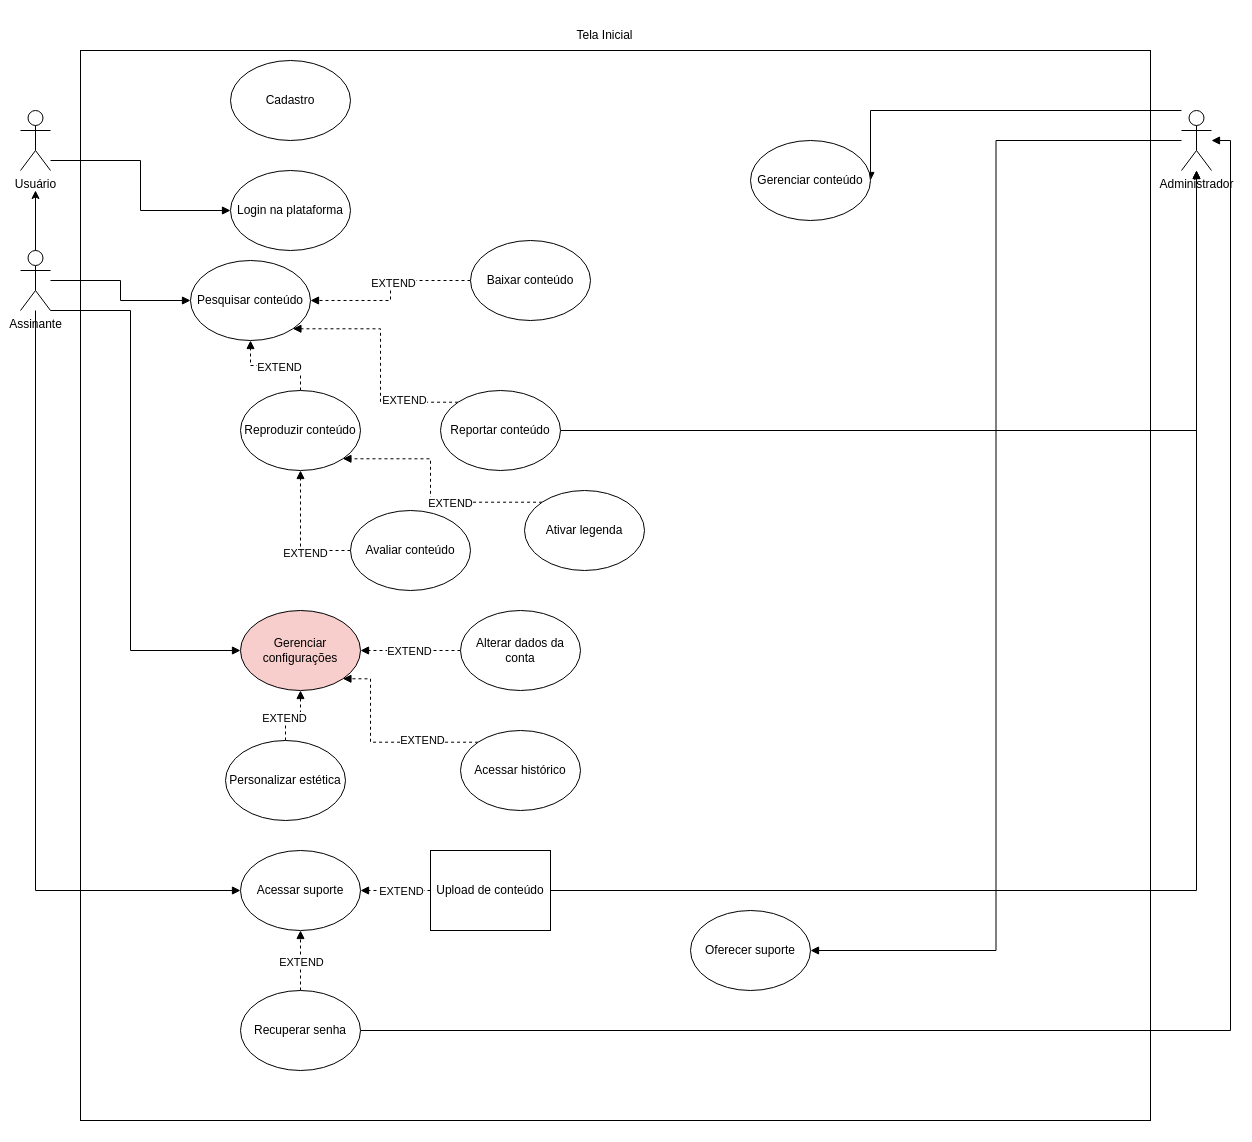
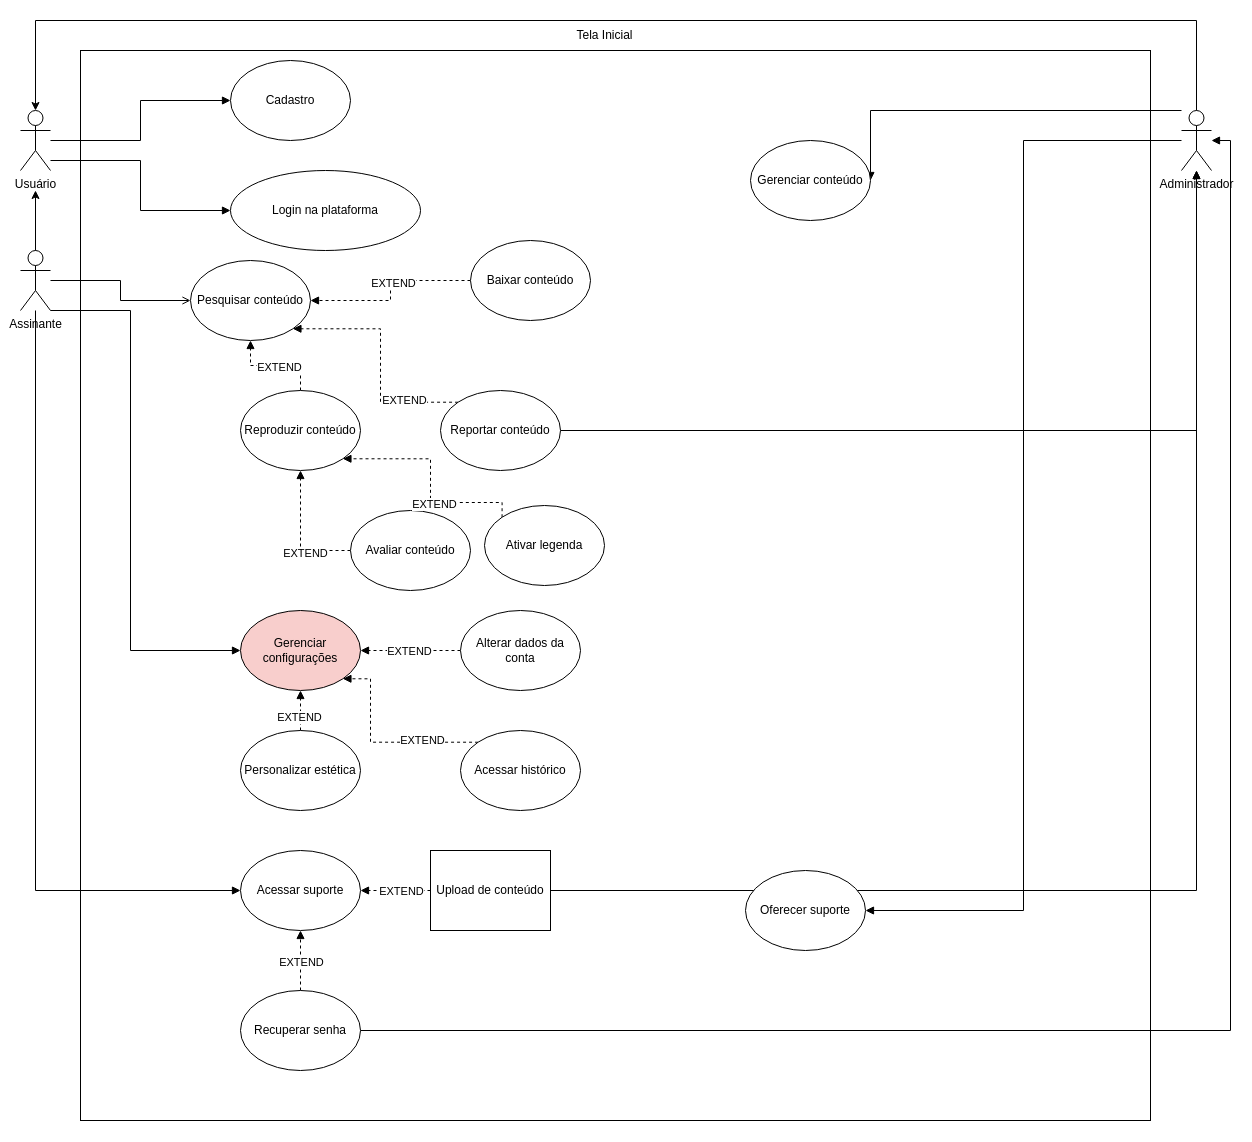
edge "Administrador" -> "Usuário": added
edge "Usuário" -> "Cadastro": added
node "Login na plataforma": size 120x80 -> 190x80
edge "Assinante" -> "Pesquisar conteúdo": arrowhead block -> open
node "Ativar legenda": moved (585, 531) -> (545, 546)
node "Personalizar estética": moved (286, 781) -> (301, 771)
node "Oferecer suporte": moved (751, 951) -> (806, 911)
